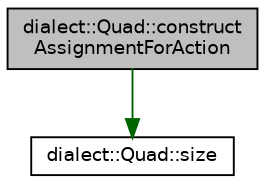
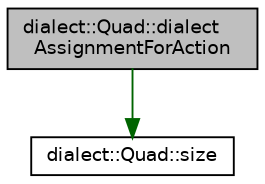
node "dialect::Quad::construct AssignmentForAction": label "dialect::Quad::construct AssignmentForAction" -> "dialect::Quad::dialect AssignmentForAction"
